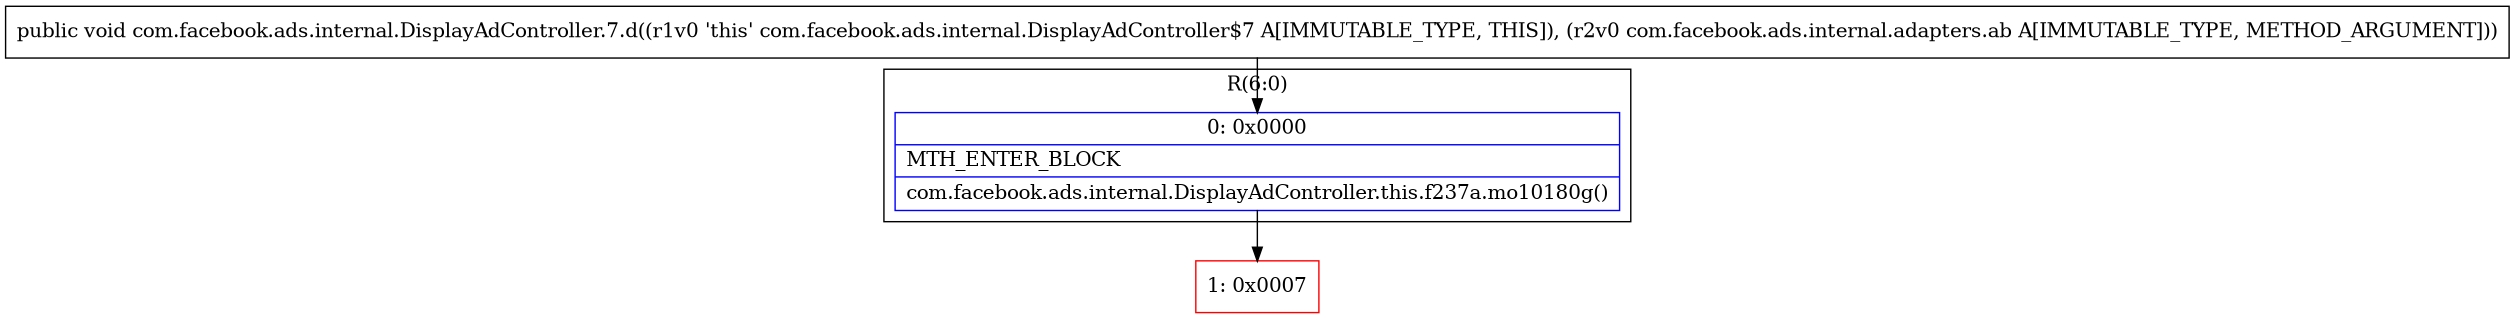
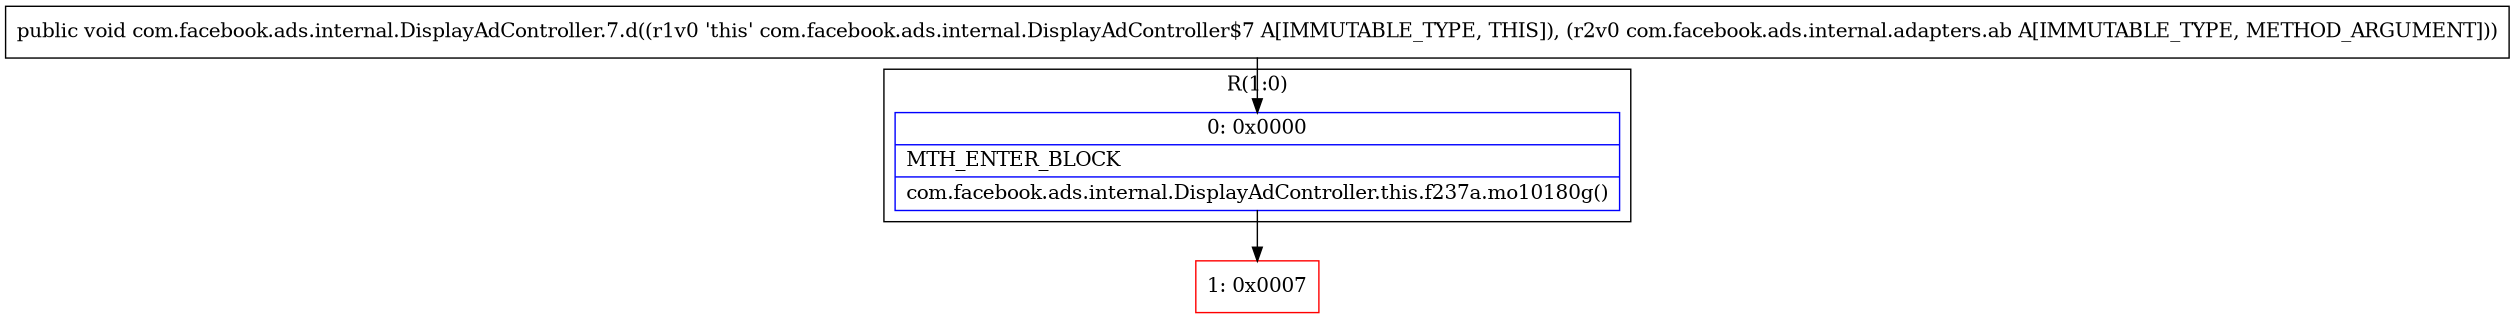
cluster "R(6:0)": label "R(6:0)" -> "R(1:0)"
